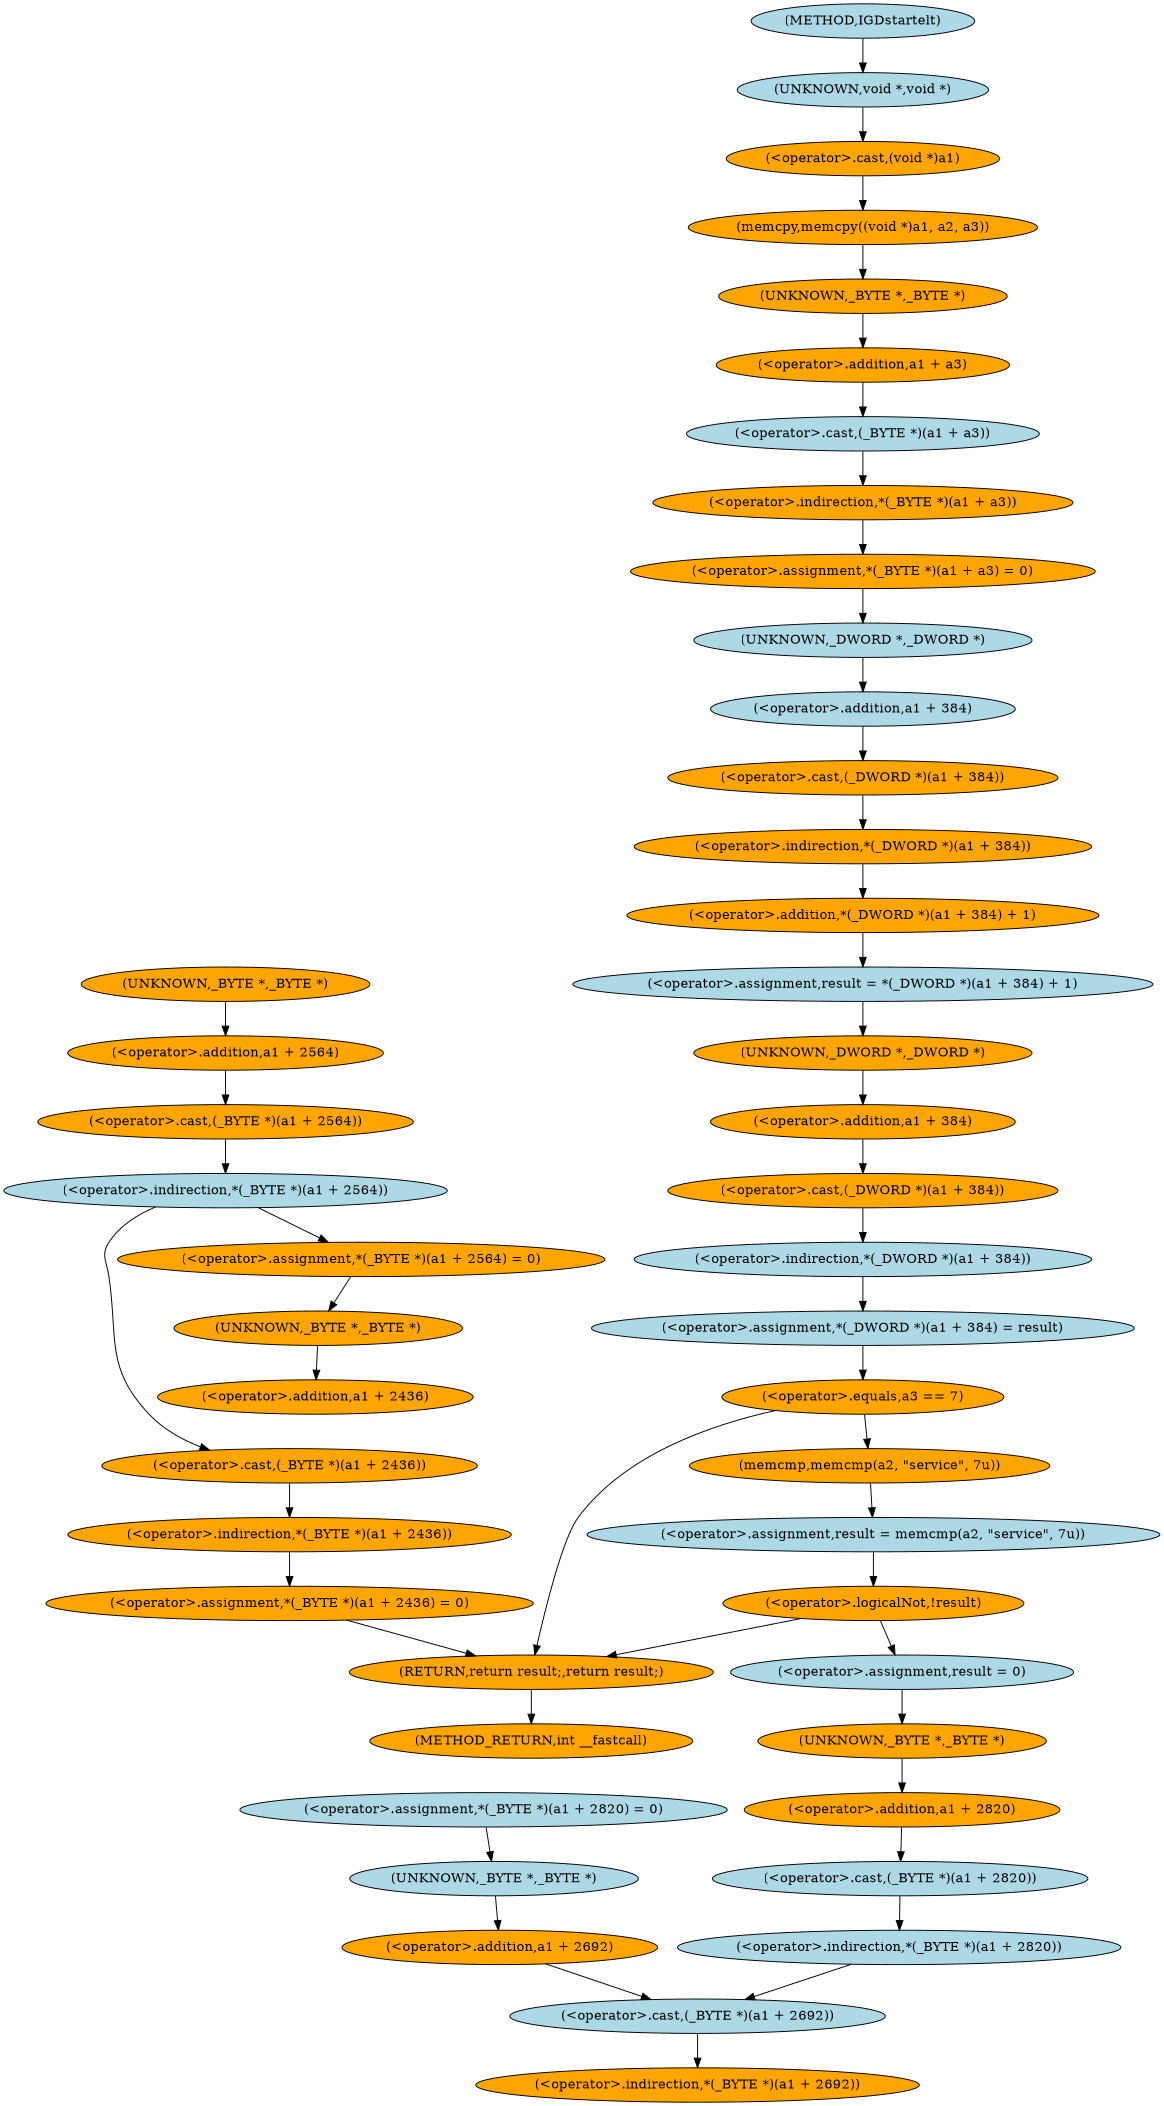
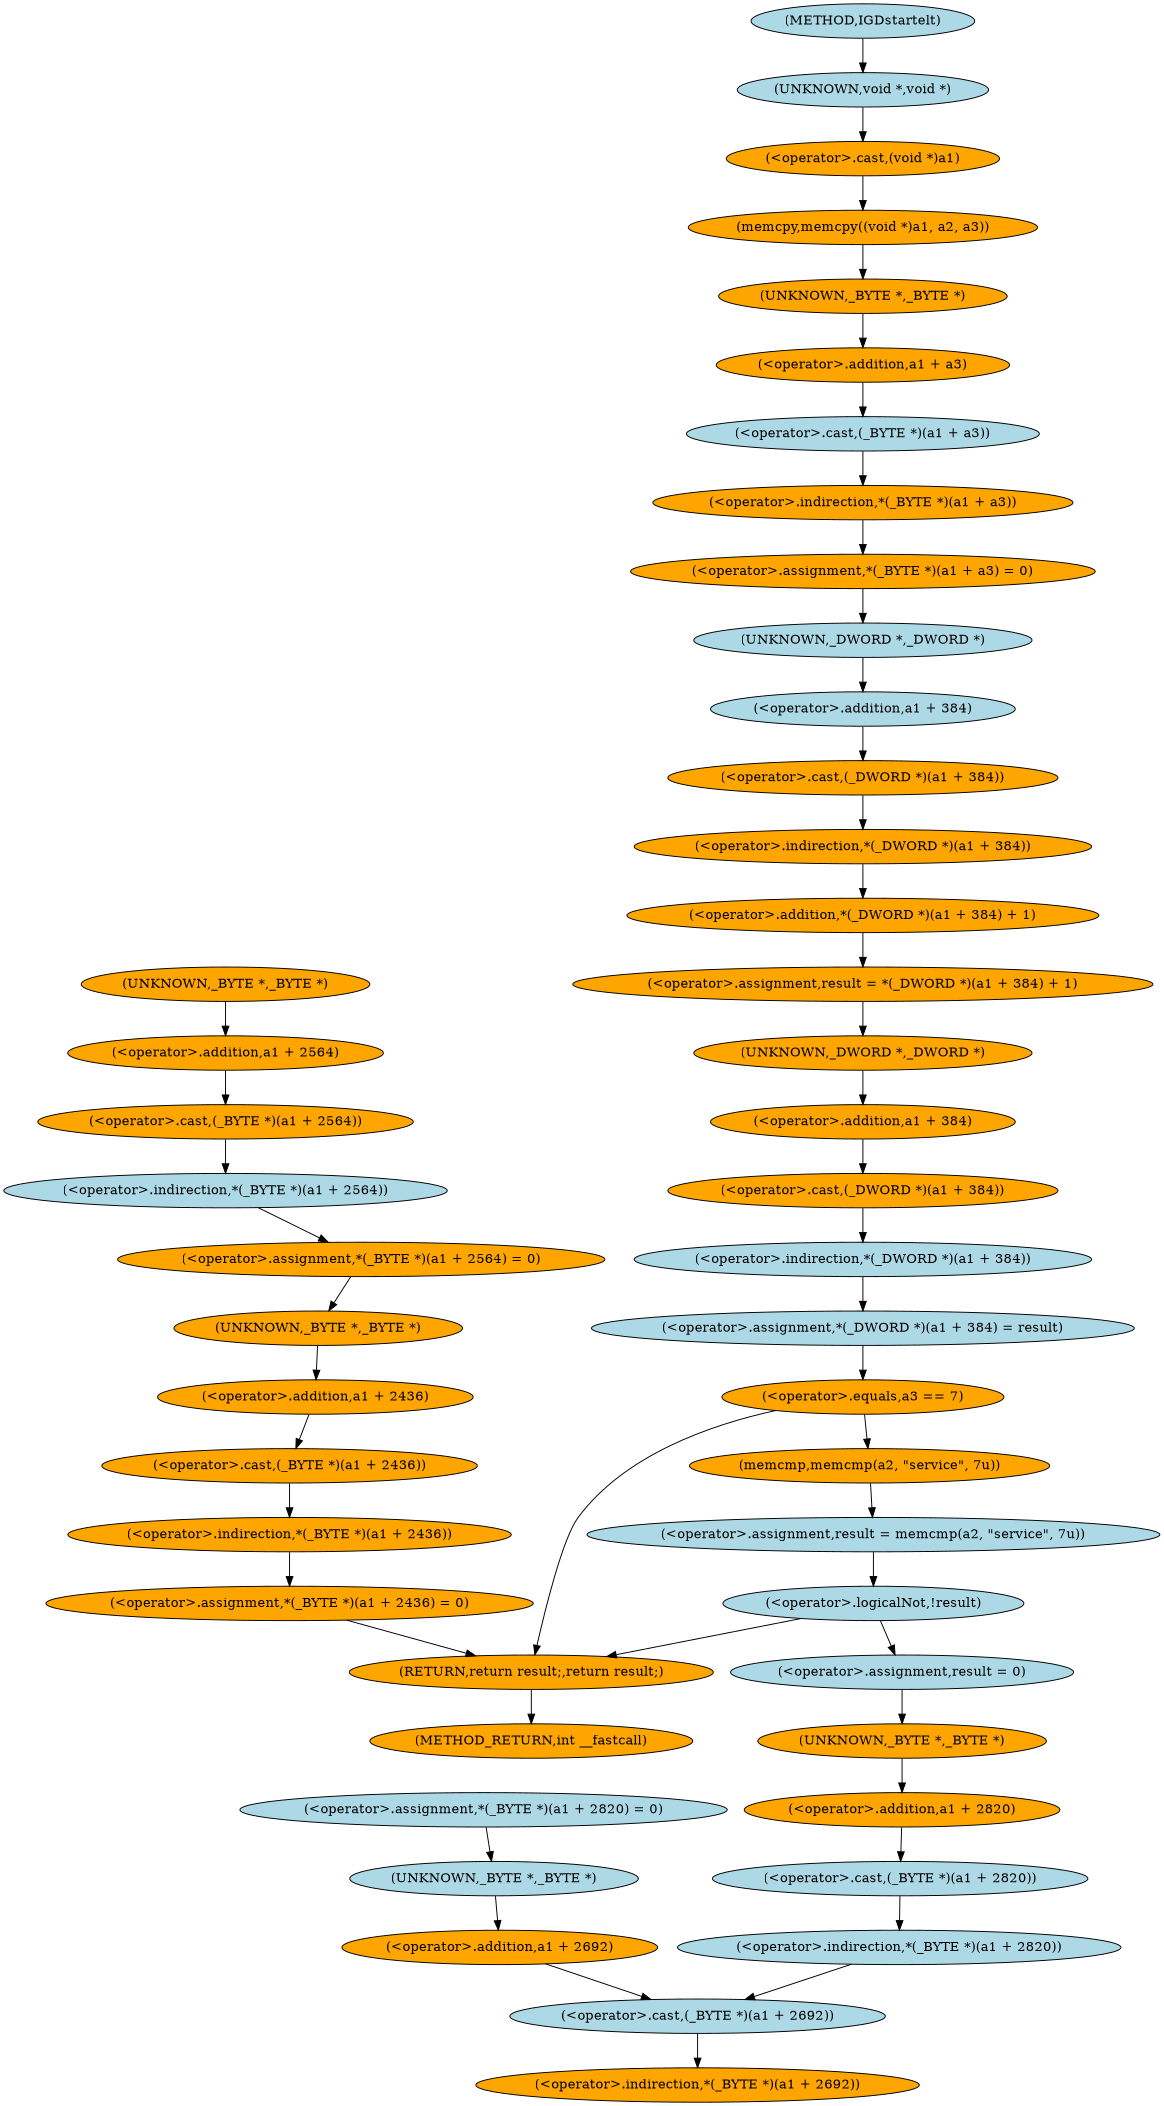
node "(<operator>.assignment,result = *(_DWORD *)(a1 + 384) + 1)": fillcolor lightblue -> orange
edge "(<operator>.indirection,*(_BYTE *)(a1 + 2564))" -> "(<operator>.cast,(_BYTE *)(a1 + 2436))": now "(<operator>.addition,a1 + 2436)" -> "(<operator>.cast,(_BYTE *)(a1 + 2436))"
node "(<operator>.logicalNot,!result)": fillcolor orange -> lightblue
